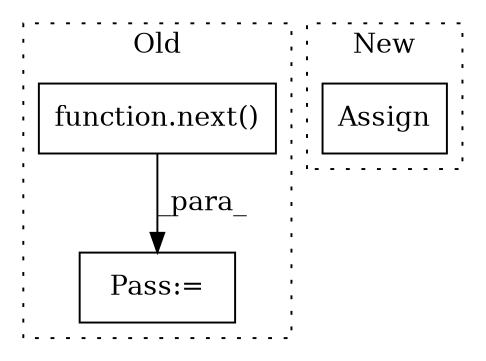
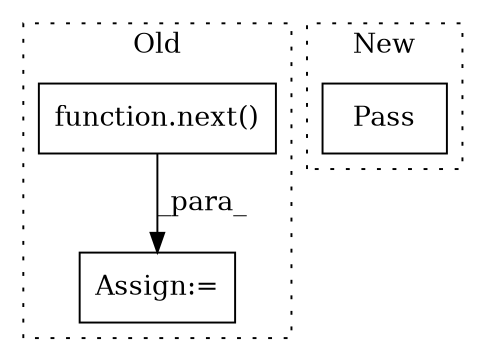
node "Assign": label "Assign" -> "Pass"
node "Pass:=": label "Pass:=" -> "Assign:="
